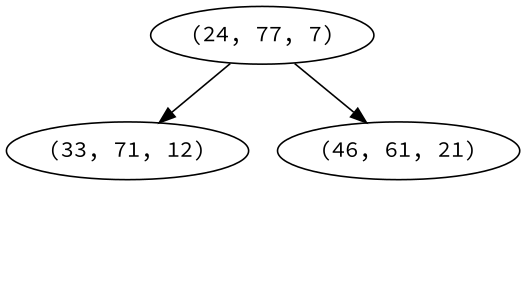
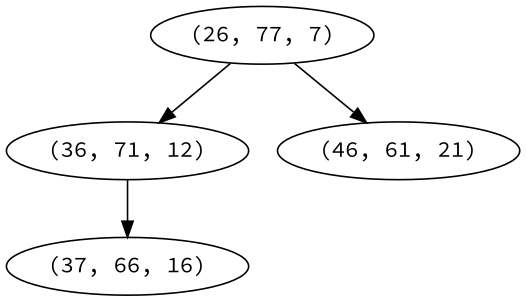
node "(24, 77, 7)": label "(24, 77, 7)" -> "(26, 77, 7)"
node "(33, 71, 12)": label "(33, 71, 12)" -> "(36, 71, 12)"
node "(37, 66, 16)": added
